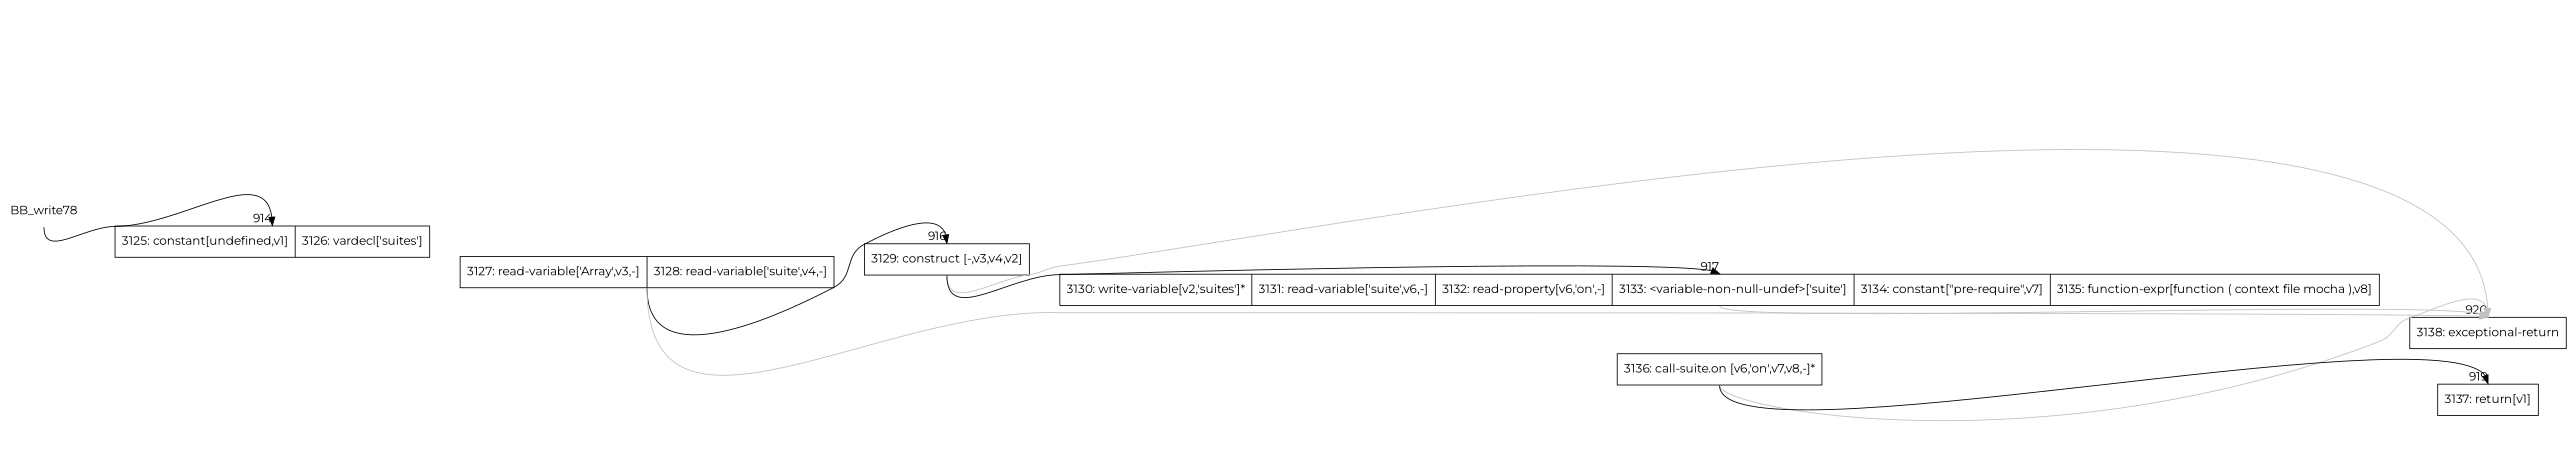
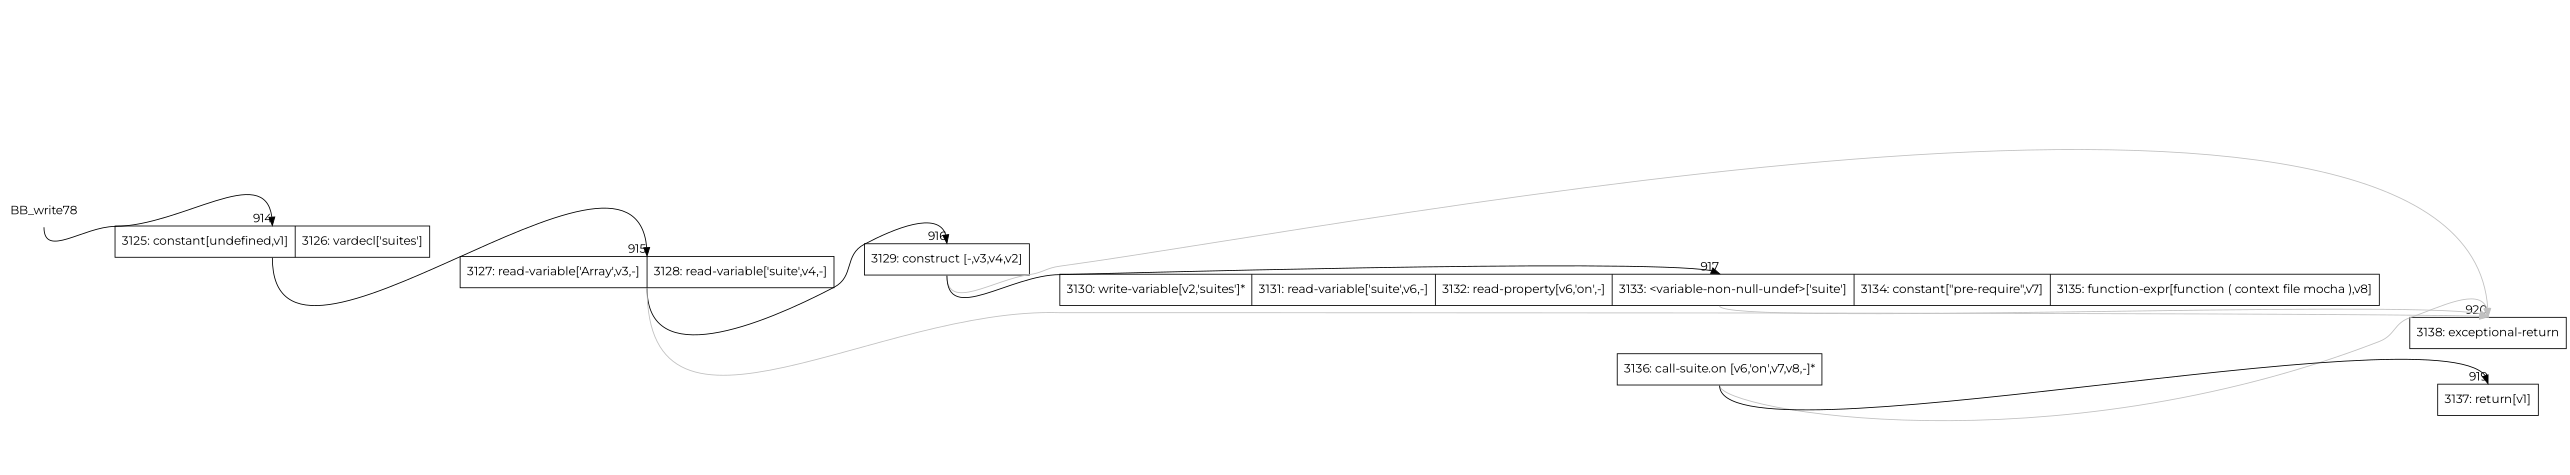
edge "3125: constant[undefined,v1]" -> "3127: read-variable['Array',v3,-]": added
